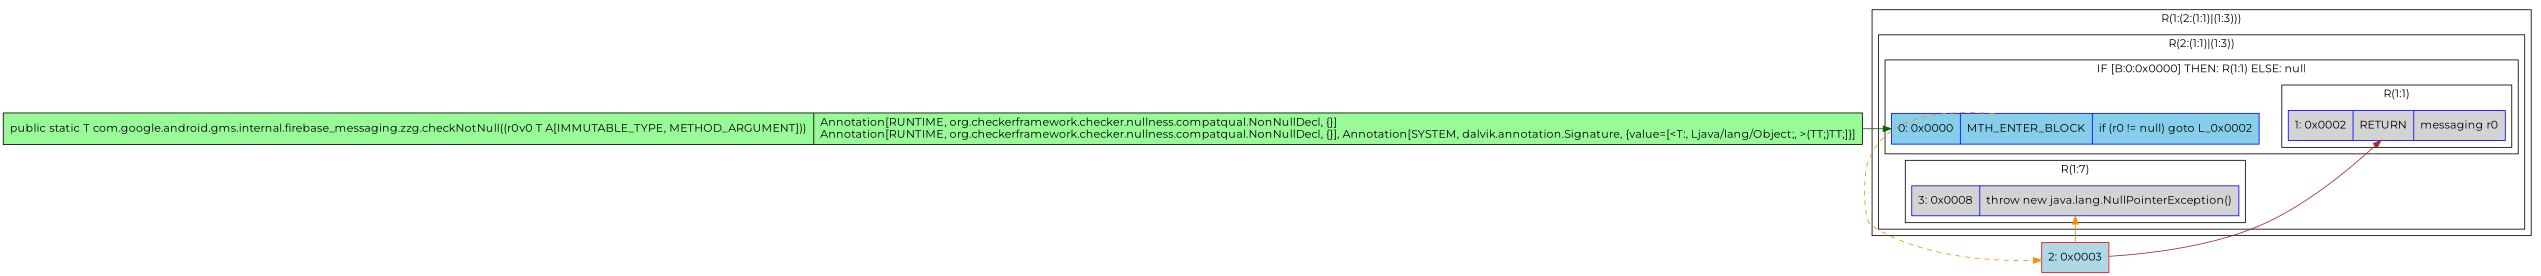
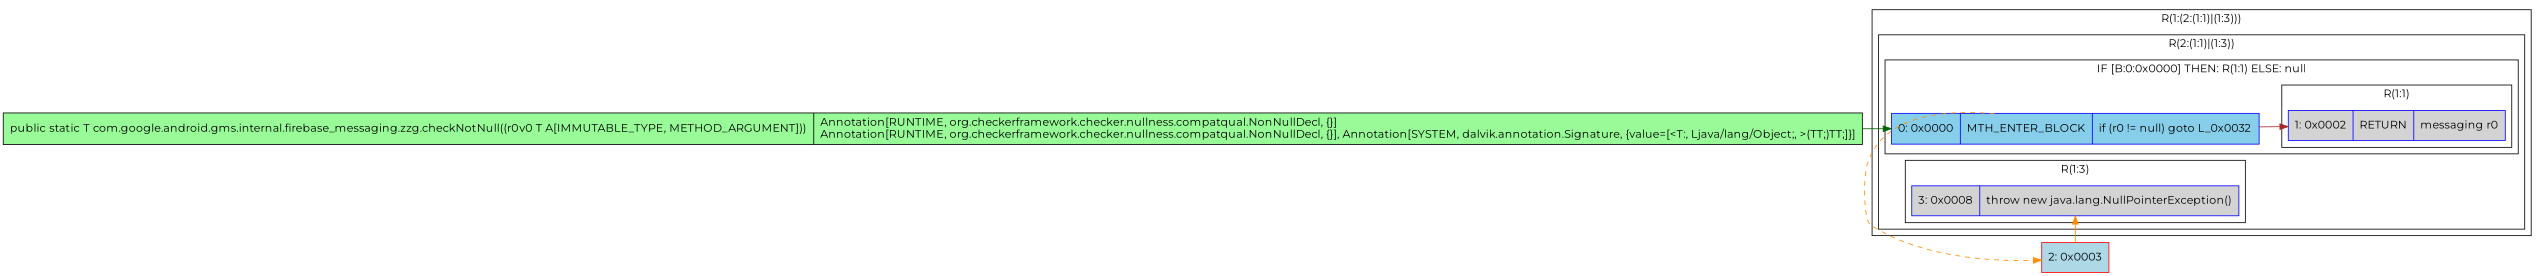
node "0: 0x0000": text "if (r0 != null) goto L_0x0002" -> "if (r0 != null) goto L_0x0032"
cluster "R(1:7)": label "R(1:7)" -> "R(1:3)"
edge "2: 0x0003" -> "1: 0x0002": now "0: 0x0000" -> "1: 0x0002"
